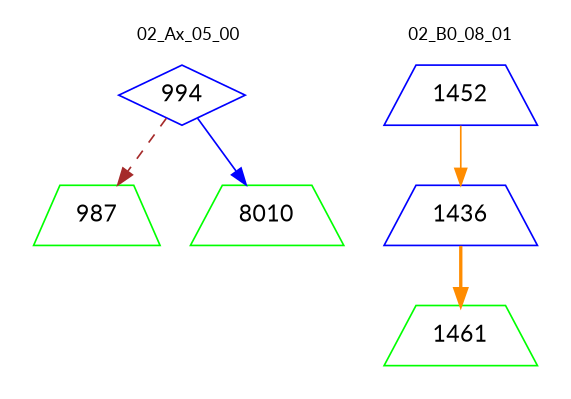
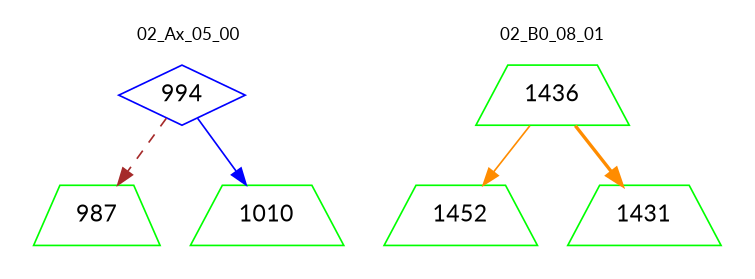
node "1452": color blue -> green
edge "1452" -> "1436": reversed
node "8010": label "8010" -> "1010"
node "1436": color blue -> green
node "1461": label "1461" -> "1431"
